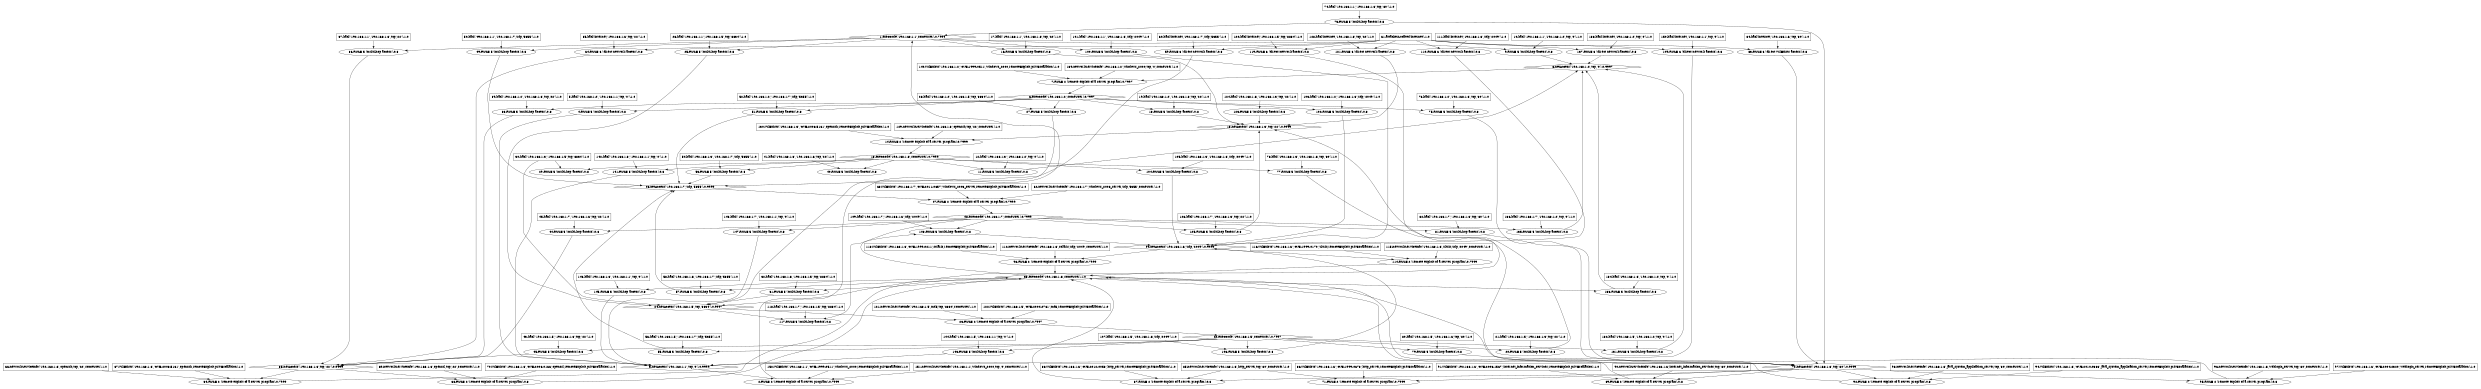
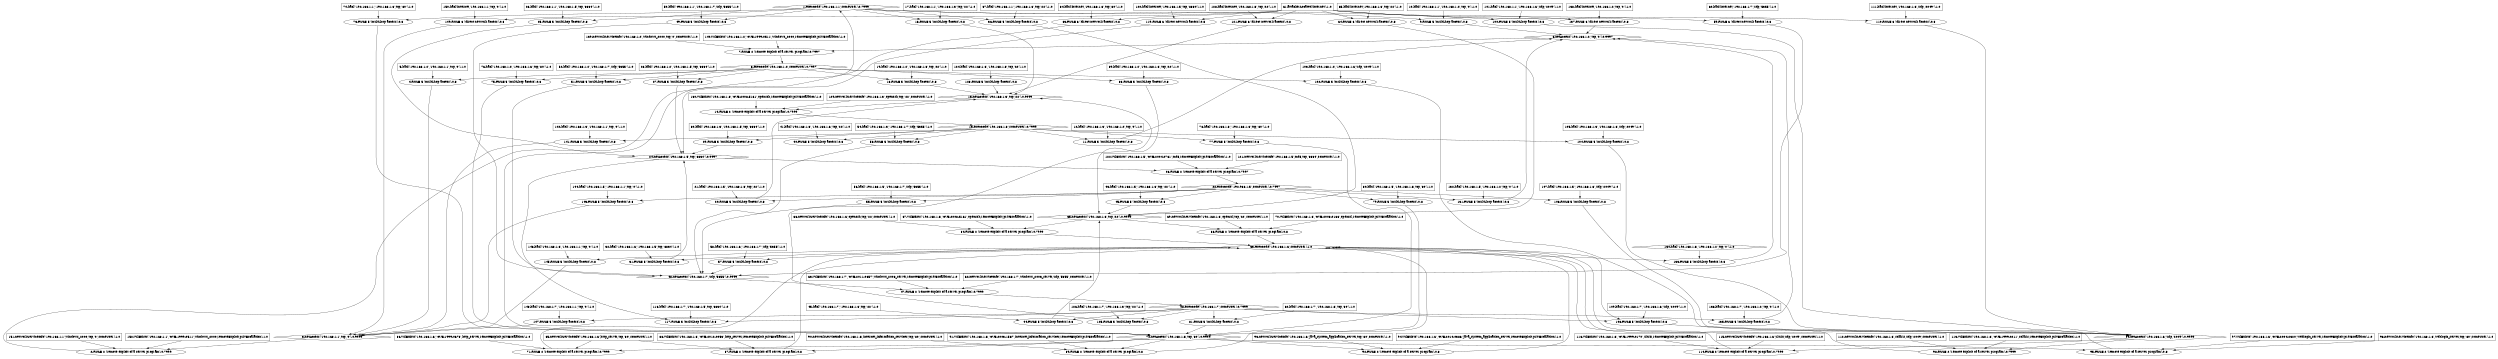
edge "73:RULE 5 (multi-hop access):0.8" -> "1:execCode('192.168.1.1',someUser):0.7999": reversed
node "83:RULE 6 (direct vulExists access):0.8": label "83:RULE 6 (direct vulExists access):0.8" -> "83:RULE 6 (direct network access):0.8"
edge "71:RULE 2 (remote exploit of a server program):0.7999" -> "33:execCode('192.168.1.6',someUser):1.0": added
edge "30:hacl('192.168.1.3','192.168.1.5',tcp,'8834'):1.0" -> "24:netAccess('192.168.1.5',tcp,'8834'):0.9997": now "29:RULE 5 (multi-hop access):0.8" -> "24:netAccess('192.168.1.5',tcp,'8834'):0.9997"
node "134:hacl('192.168.1.6','192.168.1.2',tcp,'0'):1.0": shape box -> diamond
node "22:execCode('192.168.1.5',someUser):0.7997": label "22:execCode('192.168.1.5',someUser):0.7997" -> "22:execCode('192.968.1.5',someUser):0.7997"
